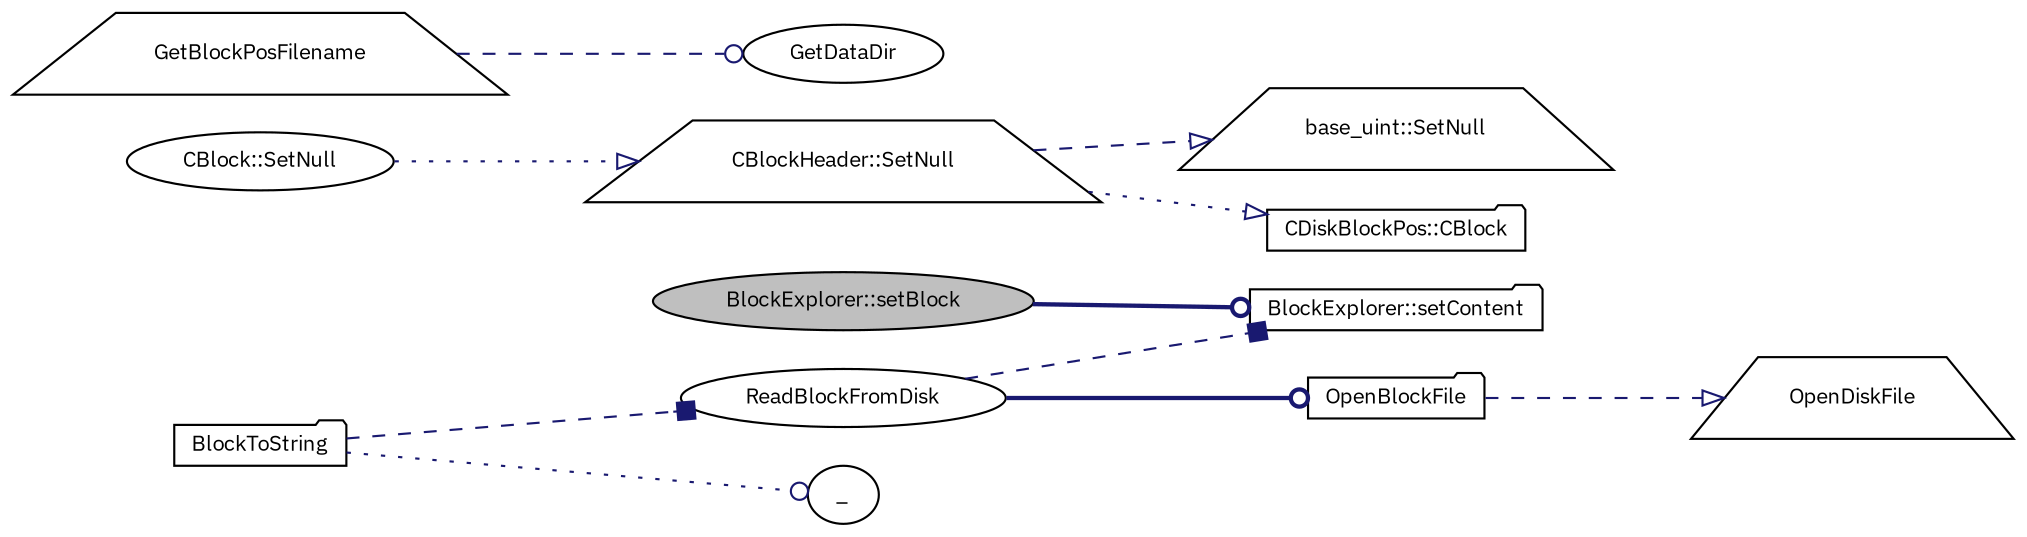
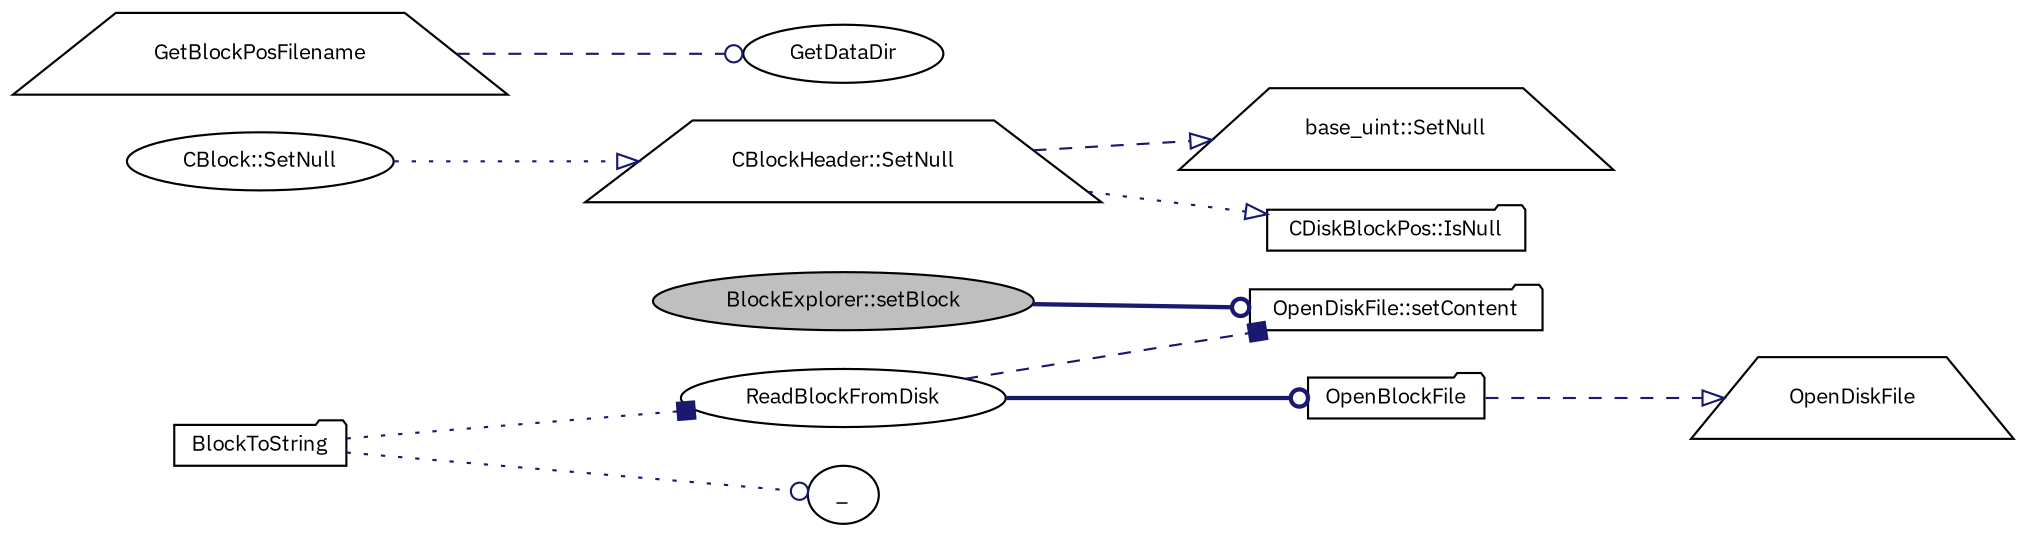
node "CDiskBlockPos::CBlock": label "CDiskBlockPos::CBlock" -> "CDiskBlockPos::IsNull"
node "BlockExplorer::setContent": label "BlockExplorer::setContent" -> "OpenDiskFile::setContent"
edge "BlockToString" -> "ReadBlockFromDisk": style dashed -> dotted
